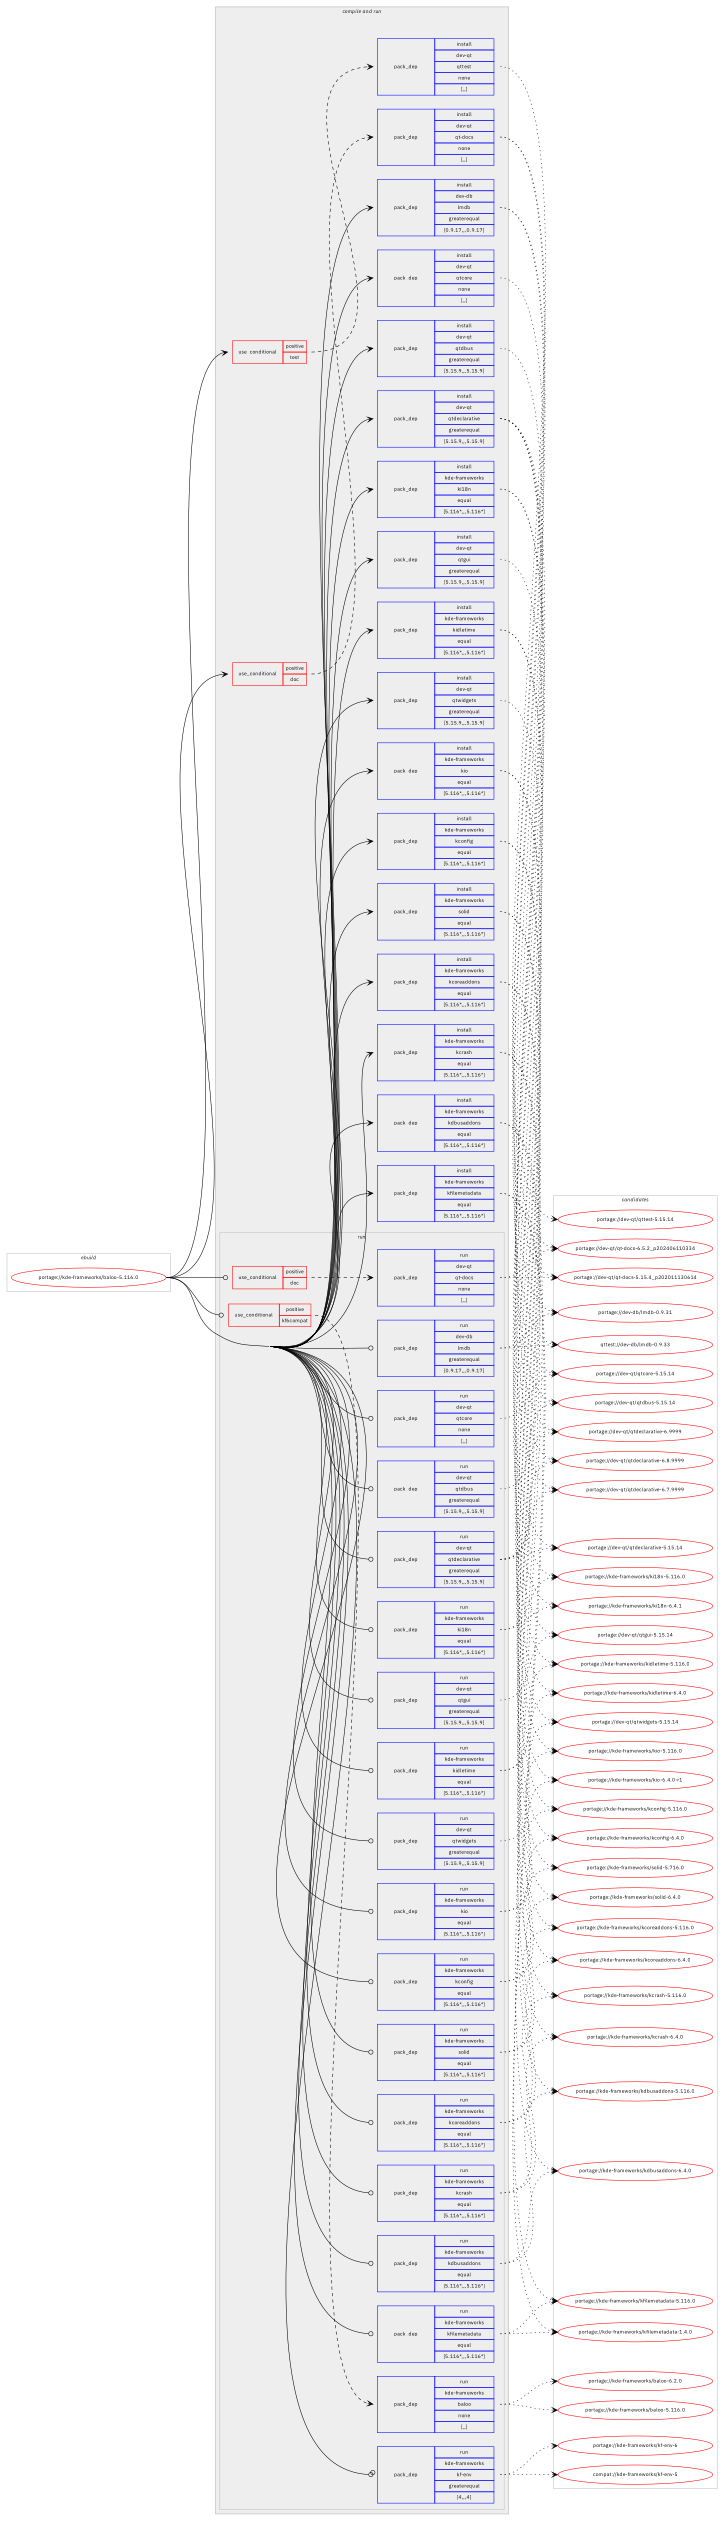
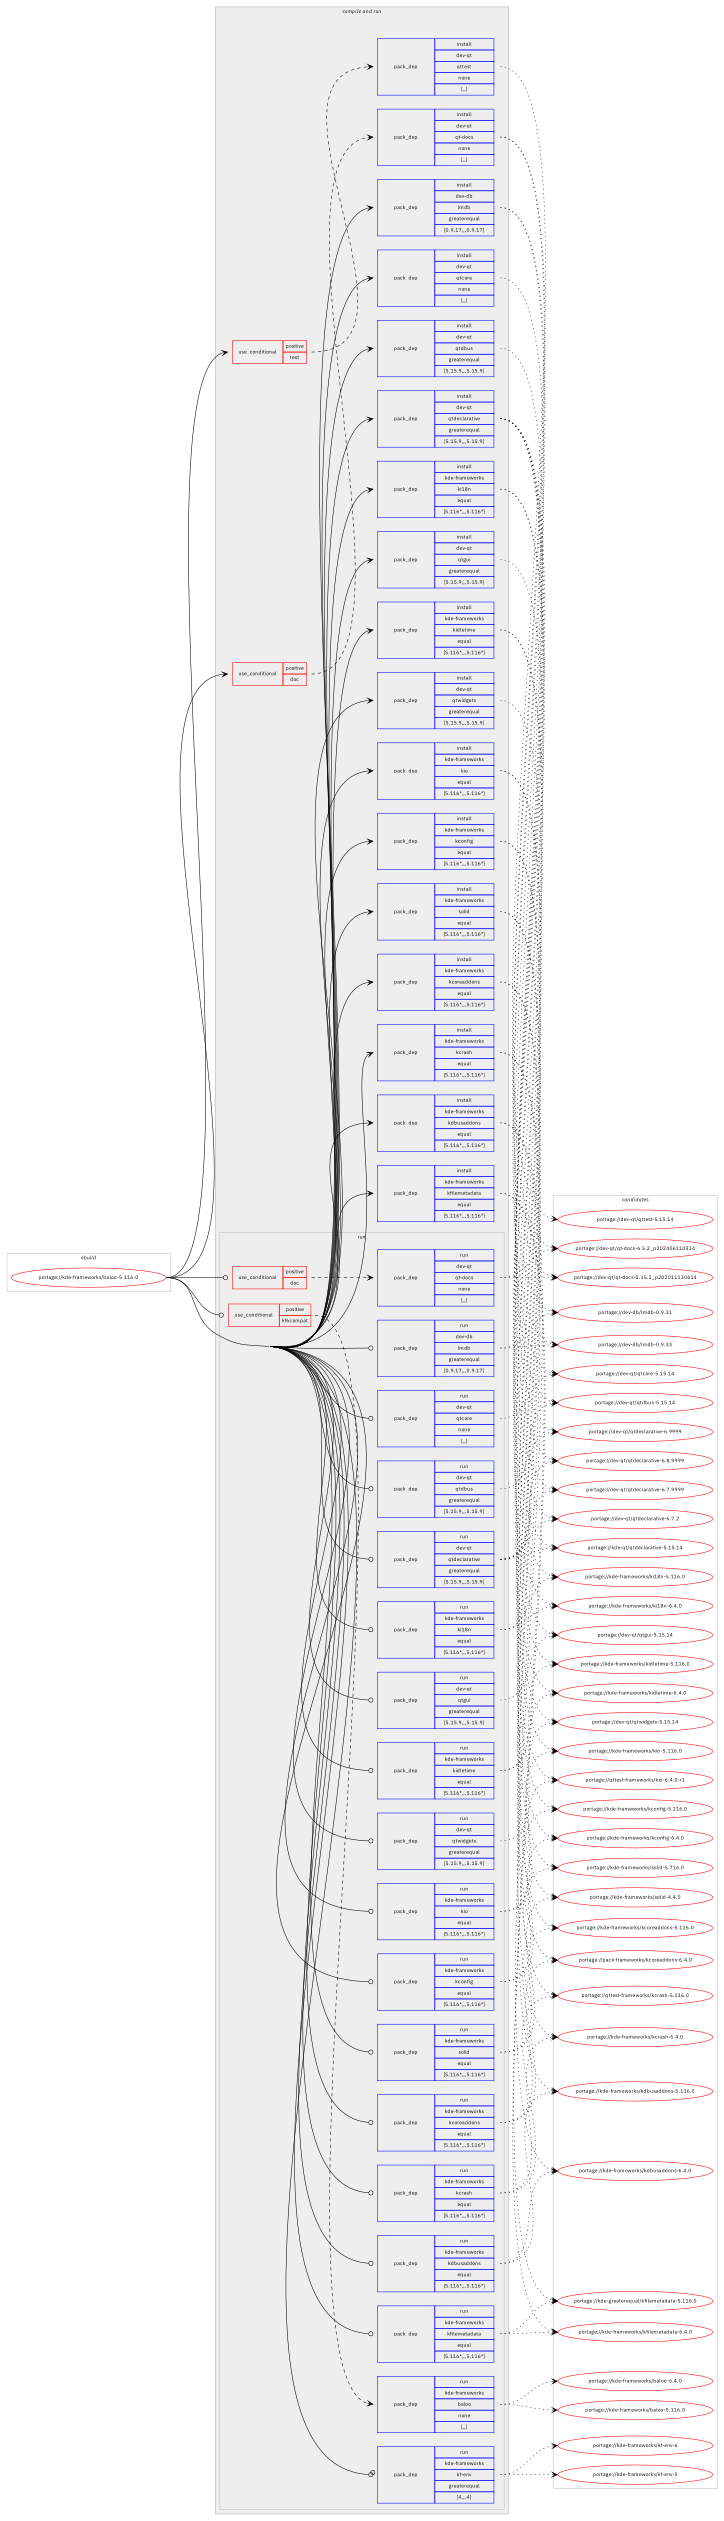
node "portage://dev-qt/qt-docs-5.15.4_p202011130614": label "portage://dev-qt/qt-docs-5.15.4_p202011130614" -> "portage://dev-qt/qt-docs-5.15.2_p202011130614"
node "qttest://dev-db/lmdb-0.9.33": label "qttest://dev-db/lmdb-0.9.33" -> "portage://dev-db/lmdb-0.9.33"
node "portage://dev-qt/qtdeclarative-6.7.2": added
node "portage://dev-qt/qtdeclarative-5.15.14": label "portage://dev-qt/qtdeclarative-5.15.14" -> "portage://kde-qt/qtdeclarative-5.15.14"
node "portage://kde-frameworks/ki18n-6.4.1": label "portage://kde-frameworks/ki18n-6.4.1" -> "portage://kde-frameworks/ki18n-6.4.0"
node "portage://kde-frameworks/kio-6.4.0-r1": label "portage://kde-frameworks/kio-6.4.0-r1" -> "portage://qttest-frameworks/kio-6.4.0-r1"
node "portage://kde-frameworks/solid-6.4.0": label "portage://kde-frameworks/solid-6.4.0" -> "portage://kde-frameworks/solid-4.4.0"
node "portage://kde-frameworks/kcoreaddons-6.4.0": label "portage://kde-frameworks/kcoreaddons-6.4.0" -> "portage://pack-frameworks/kcoreaddons-6.4.0"
node "portage://kde-frameworks/kcrash-5.116.0": label "portage://kde-frameworks/kcrash-5.116.0" -> "portage://qttest-frameworks/kcrash-5.116.0"
node "portage://kde-frameworks/kfilemetadata-5.116.0": label "portage://kde-frameworks/kfilemetadata-5.116.0" -> "portage://kde-greaterequal/kfilemetadata-5.116.0"
node "portage://kde-frameworks/kfilemetadata-1.4.0": label "portage://kde-frameworks/kfilemetadata-1.4.0" -> "portage://kde-frameworks/kfilemetadata-6.4.0"
node "portage://kde-frameworks/baloo-6.2.0": label "portage://kde-frameworks/baloo-6.2.0" -> "portage://kde-frameworks/baloo-6.4.0"
node "compat://kde-frameworks/kf-env-5": label "compat://kde-frameworks/kf-env-5" -> "portage://kde-frameworks/kf-env-5"
